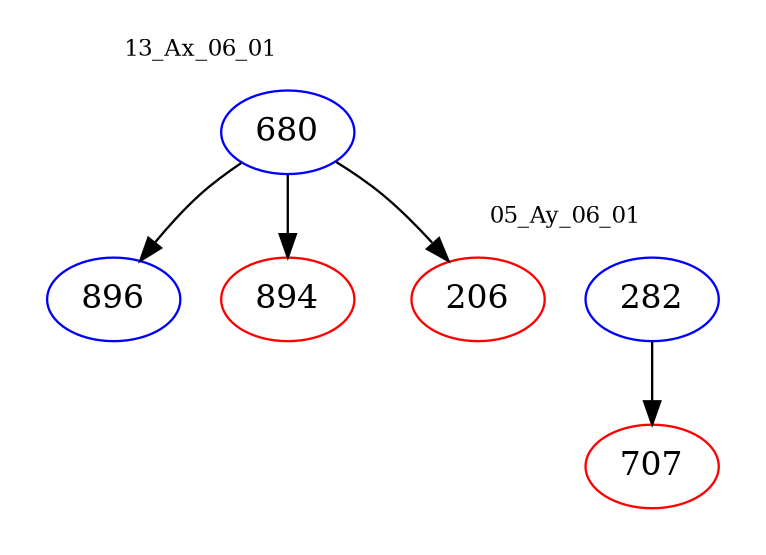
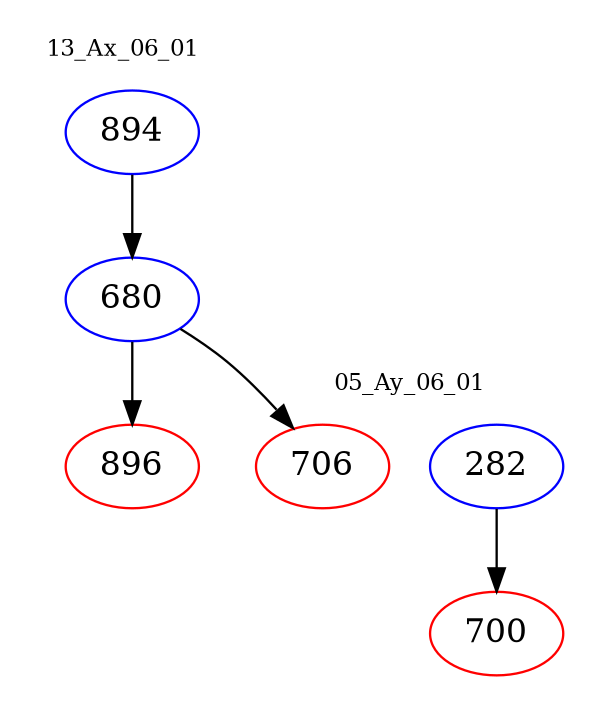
edge "680" -> "894": reversed
node "896": color blue -> red
node "894": color red -> blue
node "206": label "206" -> "706"
node "707": label "707" -> "700"
